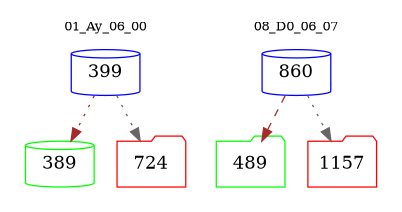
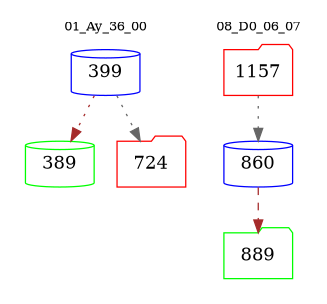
cluster "01_Ay_06_00": label "01_Ay_06_00" -> "01_Ay_36_00"
edge "860" -> "1157": reversed
node "489": label "489" -> "889"
